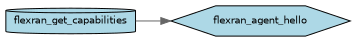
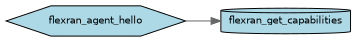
edge "flexran_get_capabilities" -> "flexran_agent_hello": reversed
